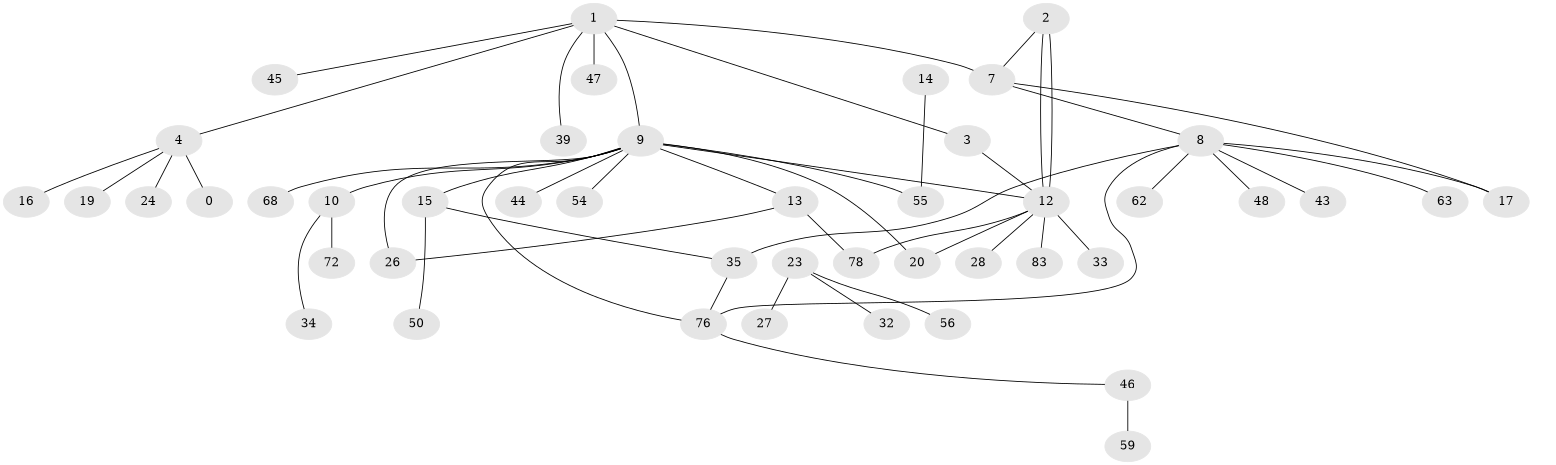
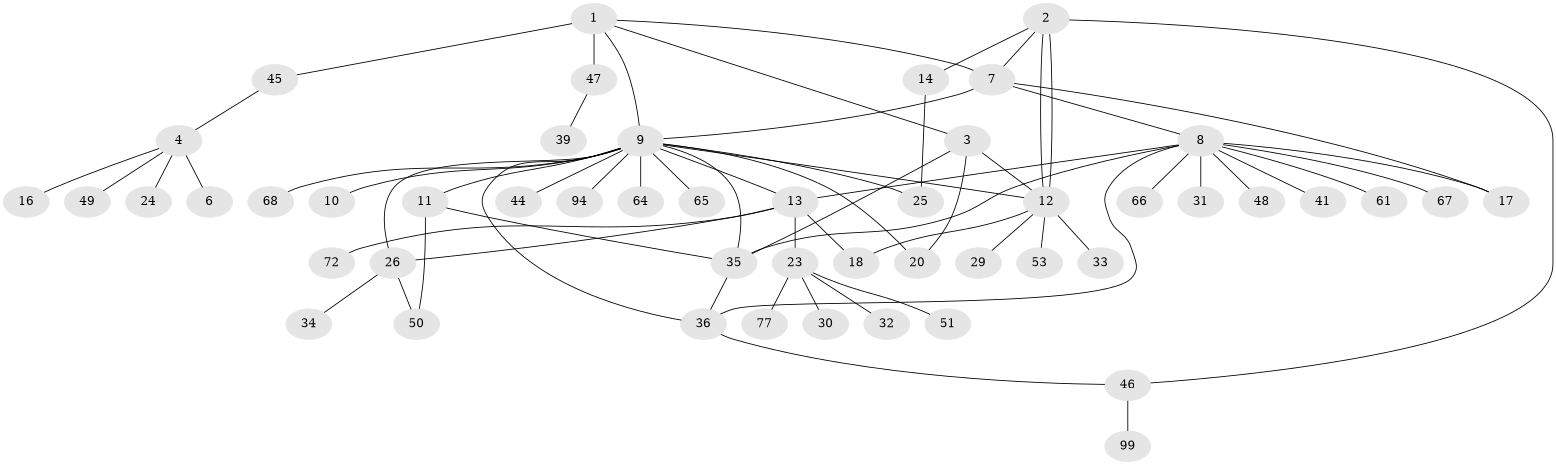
edge "2" -- "14": added
edge "1" -- "39": now "47" -- "39"
edge "1" -- "4": now "45" -- "4"
edge "7" -- "9": added
edge "2" -- "46": added
edge "8" -- "13": added
edge "9" -- "35": added
node "19": label "19" -> "49"
node "0": label "0" -> "6"
node "15": label "15" -> "11"
node "54": label "54" -> "94"
node "64": added
node "65": added
node "55": label "55" -> "25"
node "62": label "62" -> "66"
node "31": added
node "43": label "43" -> "41"
node "61": added
node "63": label "63" -> "67"
edge "3" -- "35": added
edge "13" -- "23": added
edge "12" -- "20": now "3" -- "20"
edge "10" -- "72": now "13" -- "72"
edge "10" -- "34": now "26" -- "34"
node "78": label "78" -> "18"
node "28": label "28" -> "29"
node "83": label "83" -> "53"
edge "26" -- "50": added
node "76": label "76" -> "36"
node "27": label "27" -> "77"
node "30": added
node "56": label "56" -> "51"
node "59": label "59" -> "99"
